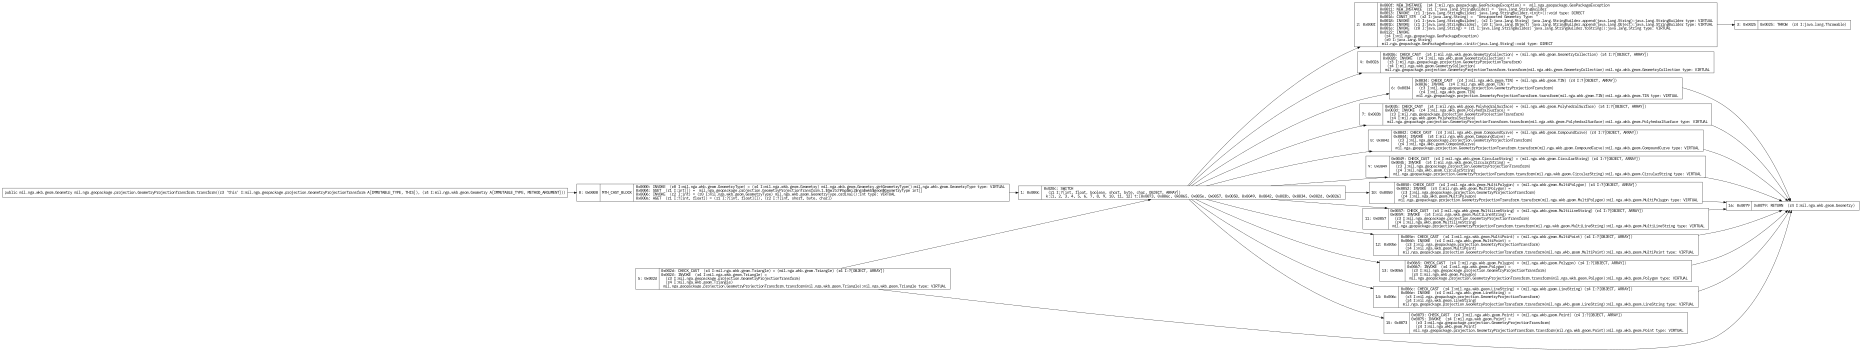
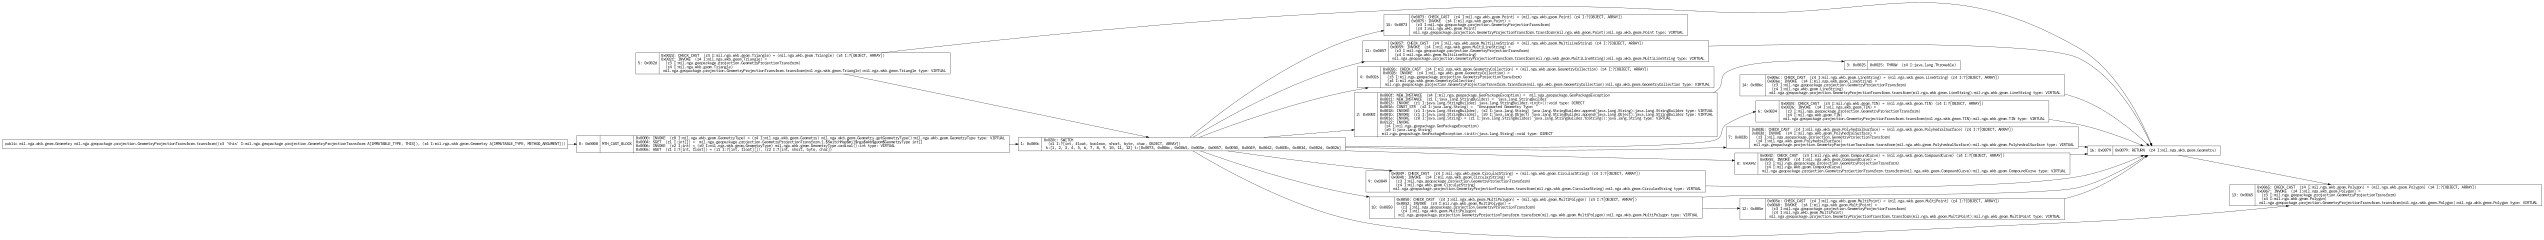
edge "1: 0x000c" -> "12: 0x005e": now "10: 0x0050" -> "12: 0x005e"
edge "13: 0x0065" -> "16: 0x0079": reversed
edge "1: 0x000c" -> "14: 0x006c": removed
